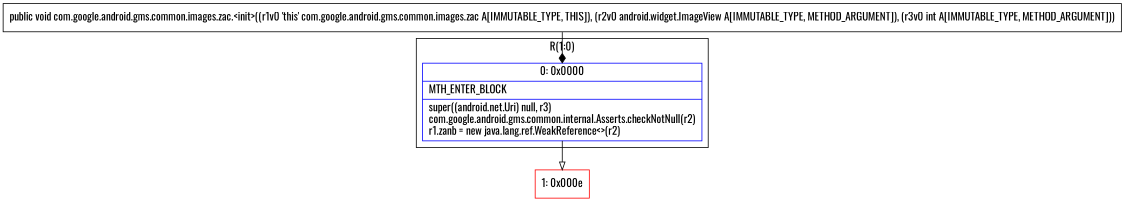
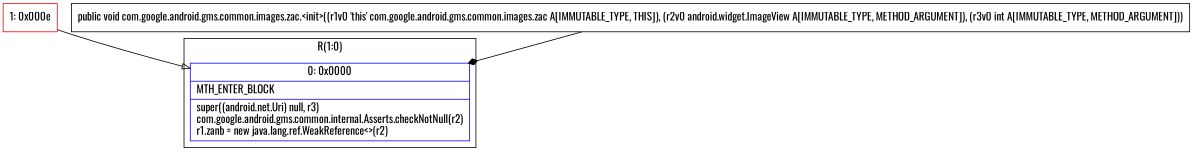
edge "0: 0x0000" -> "1: 0x000e": reversed
